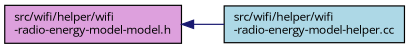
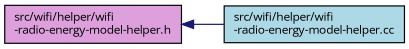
node "src/wifi/helper/wifi -radio-energy-model-model.h": label "src/wifi/helper/wifi -radio-energy-model-model.h" -> "src/wifi/helper/wifi -radio-energy-model-helper.h"
